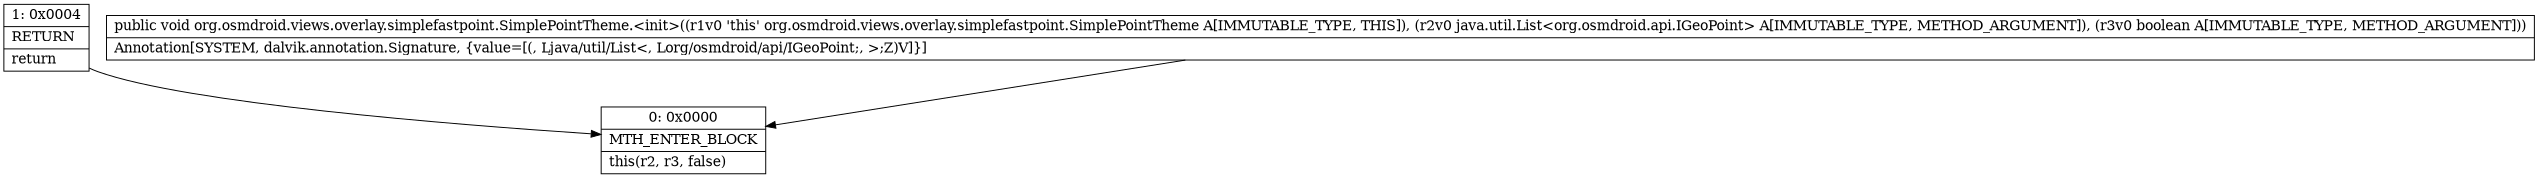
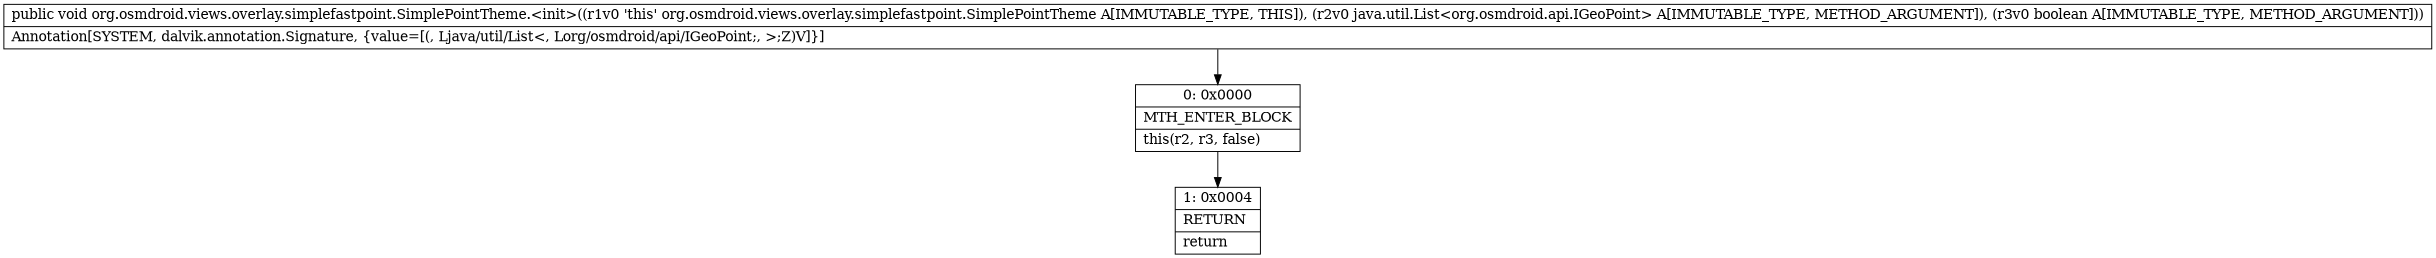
edge "1: 0x0004" -> "0: 0x0000": reversed
